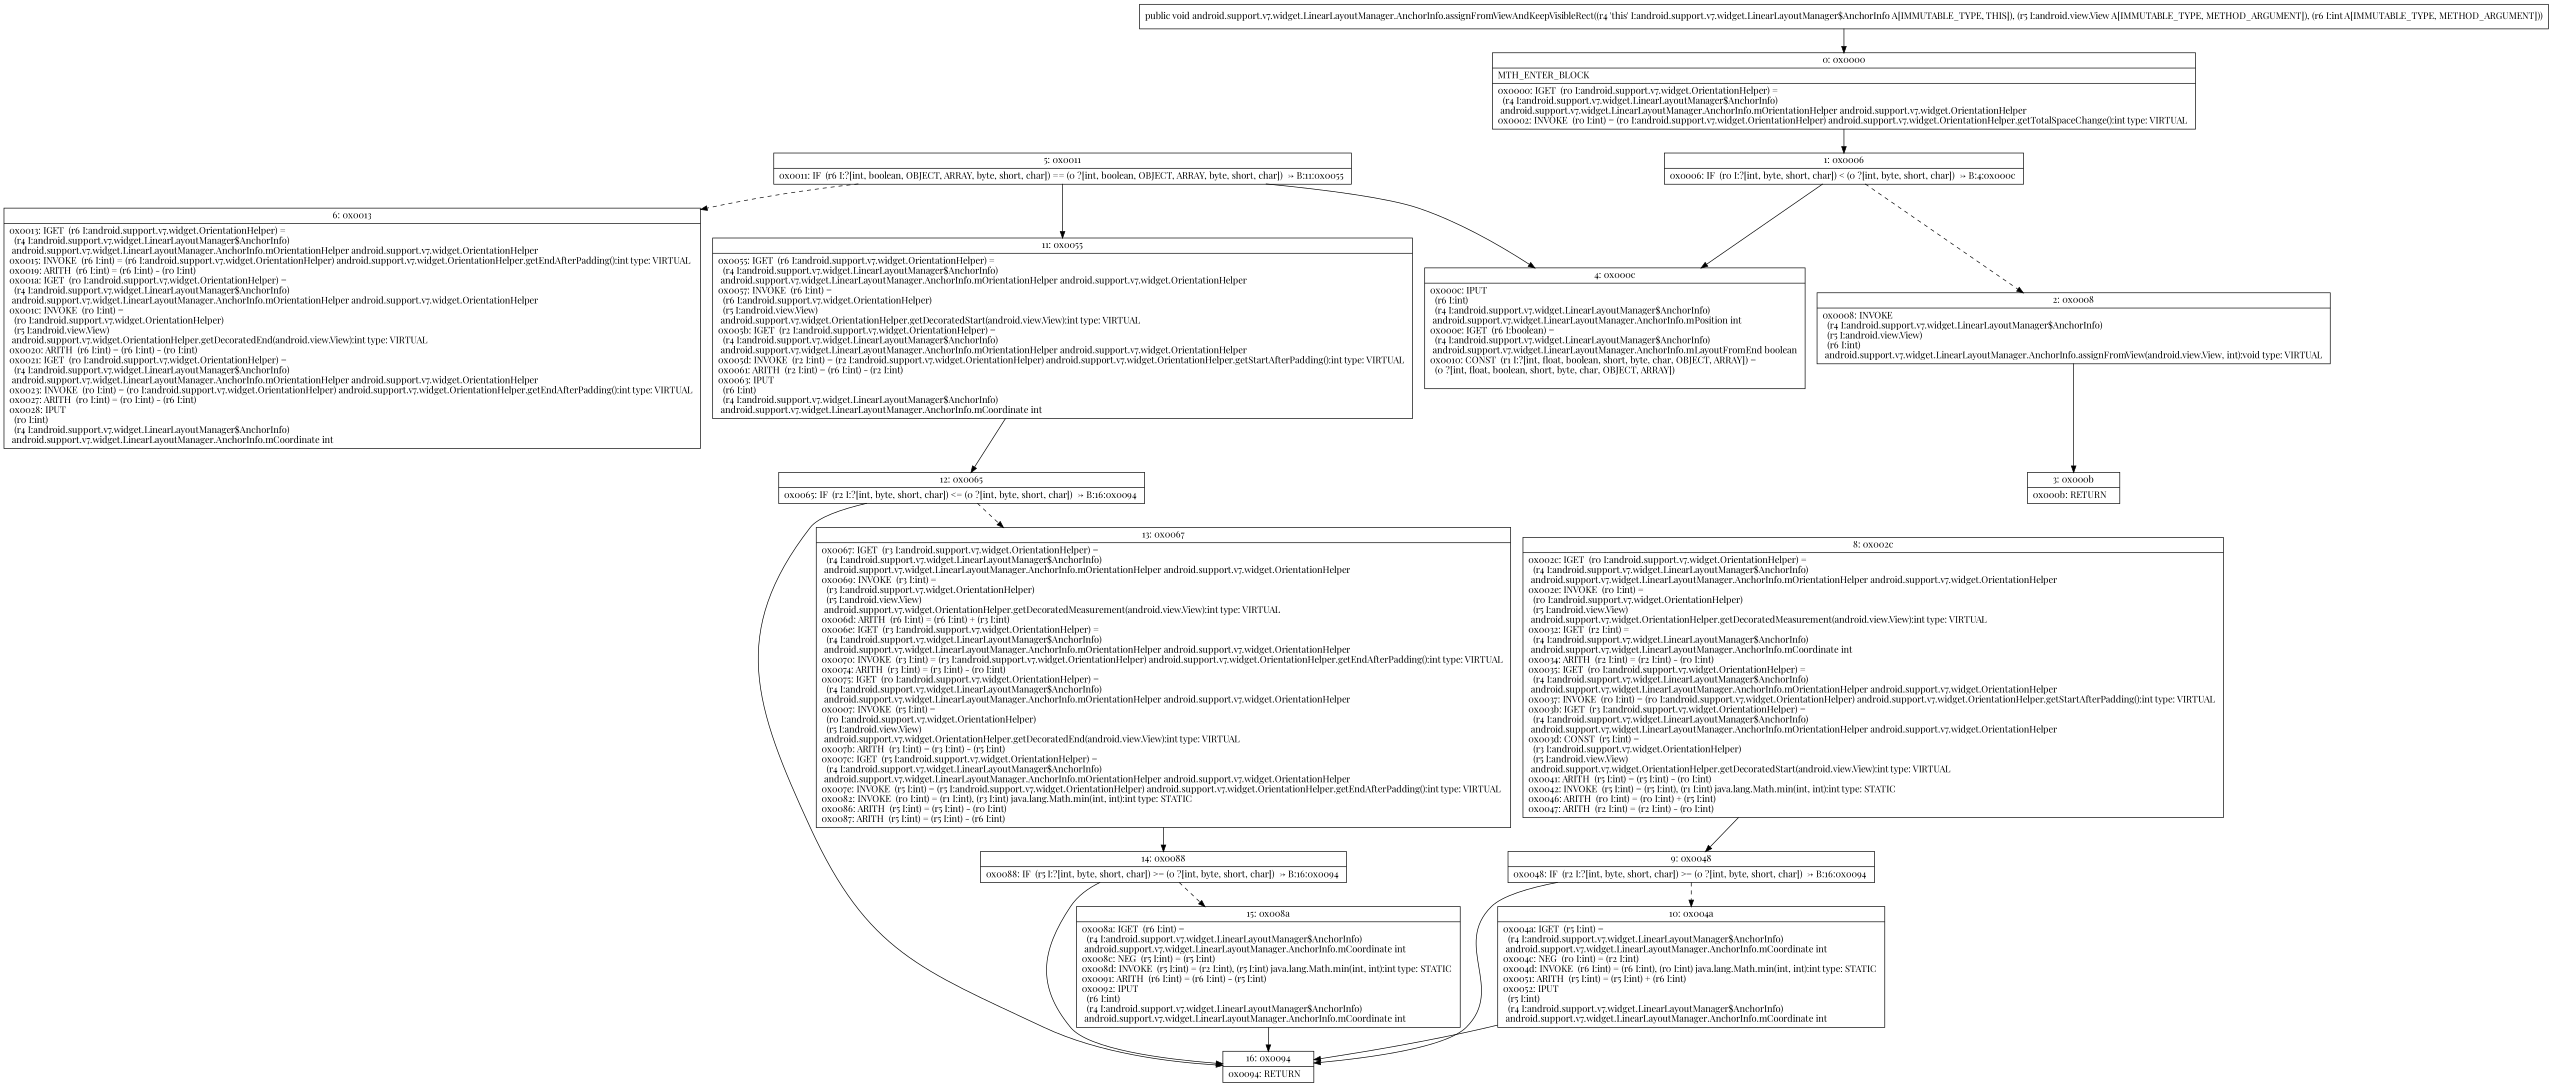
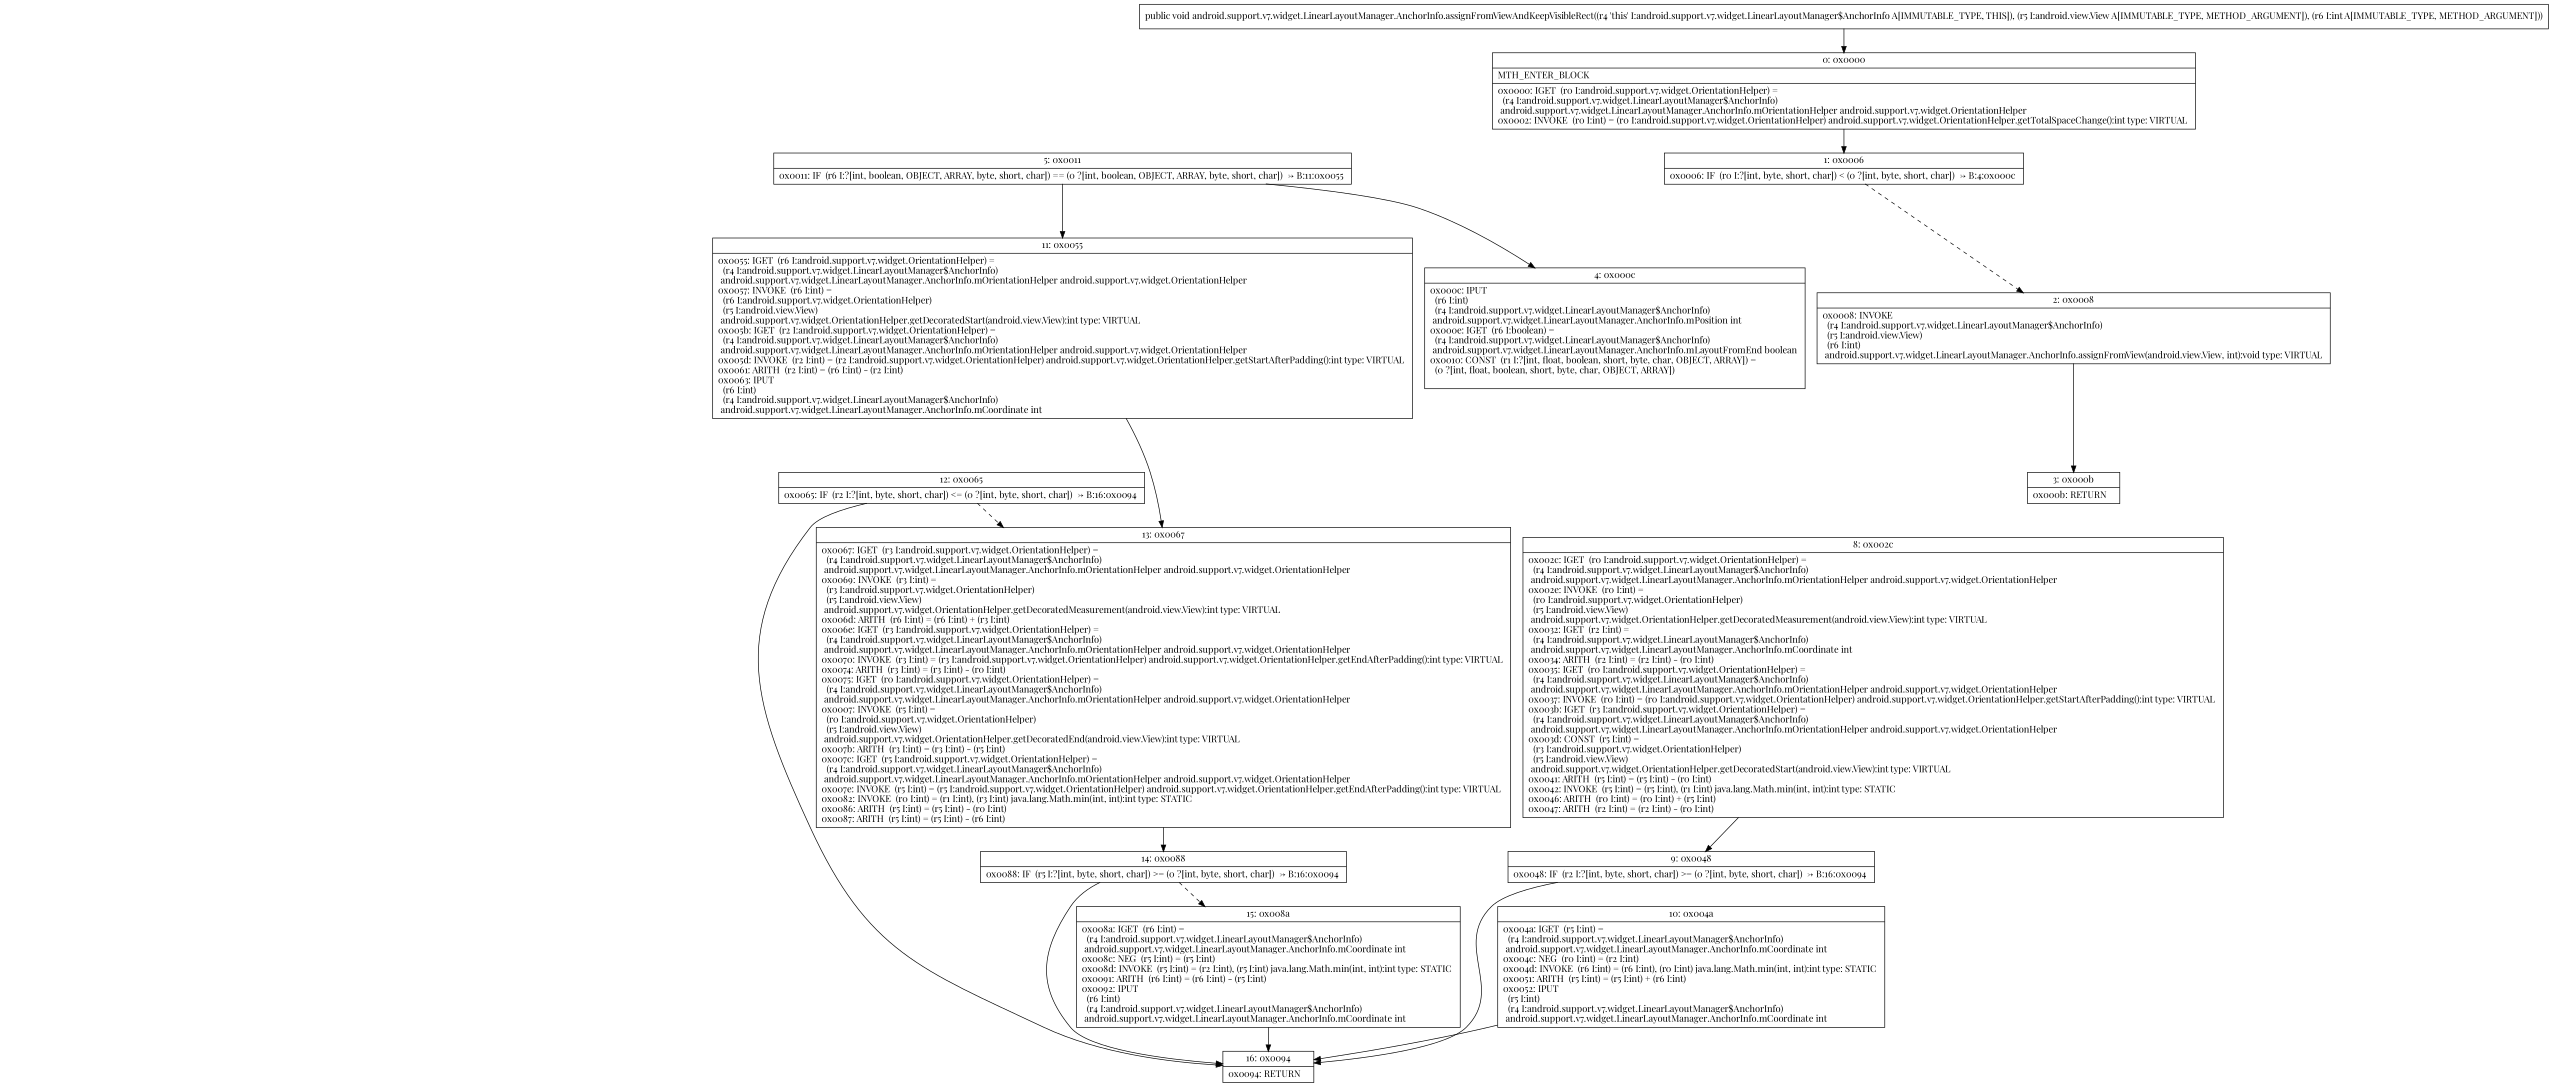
edge "1: 0x0006" -> "4: 0x000c": removed
node "6: 0x0013": removed
edge "11: 0x0055" -> "12: 0x0065": now "11: 0x0055" -> "13: 0x0067"
edge "9: 0x0048" -> "10: 0x004a": removed
